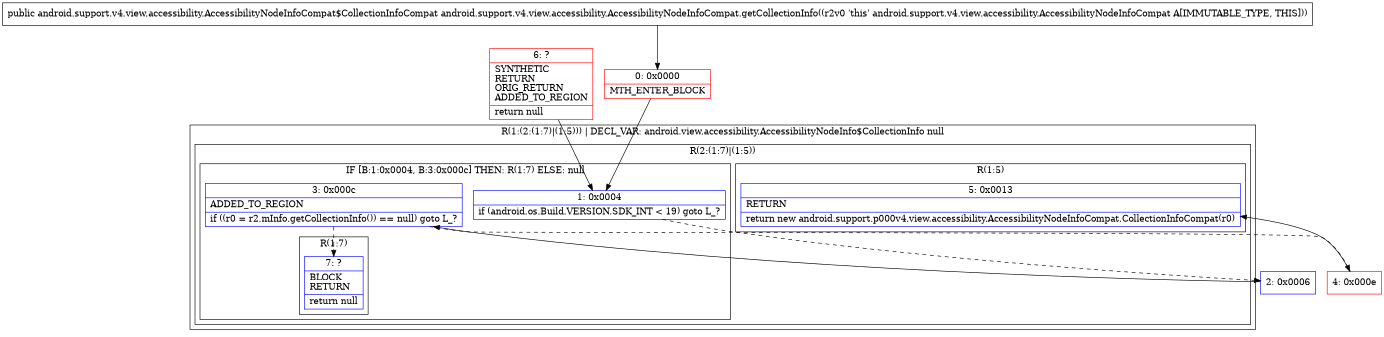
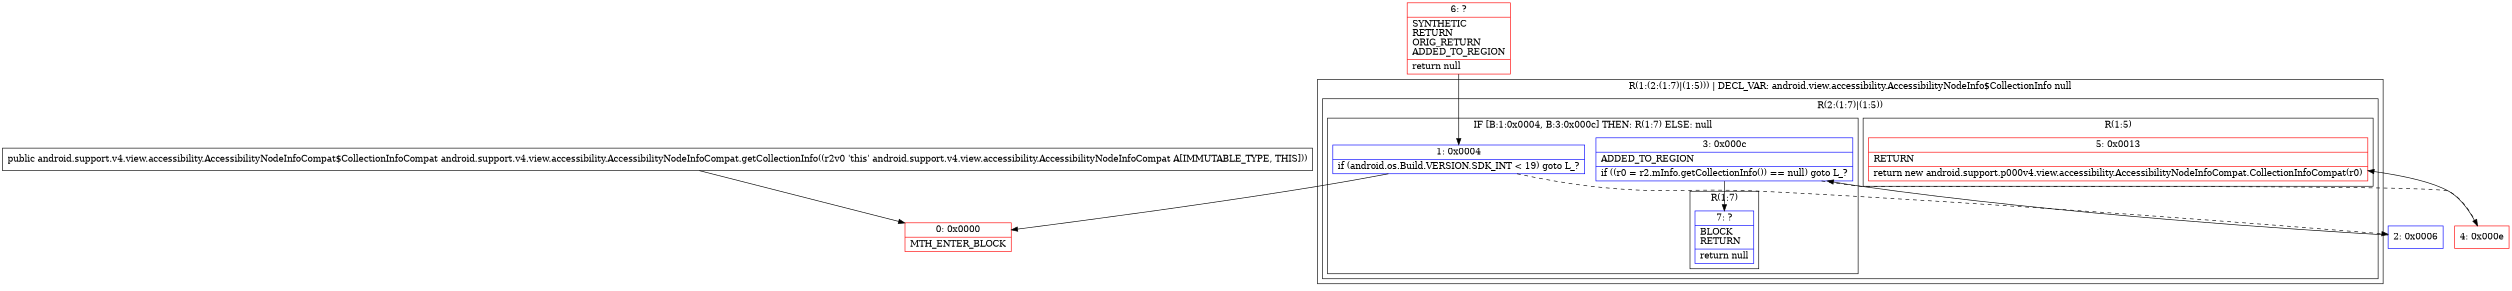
edge "0: 0x0000" -> "1: 0x0004": reversed
node "5: 0x0013": color blue -> red
edge "3: 0x000c" -> "7: ?": style dashed -> solid
